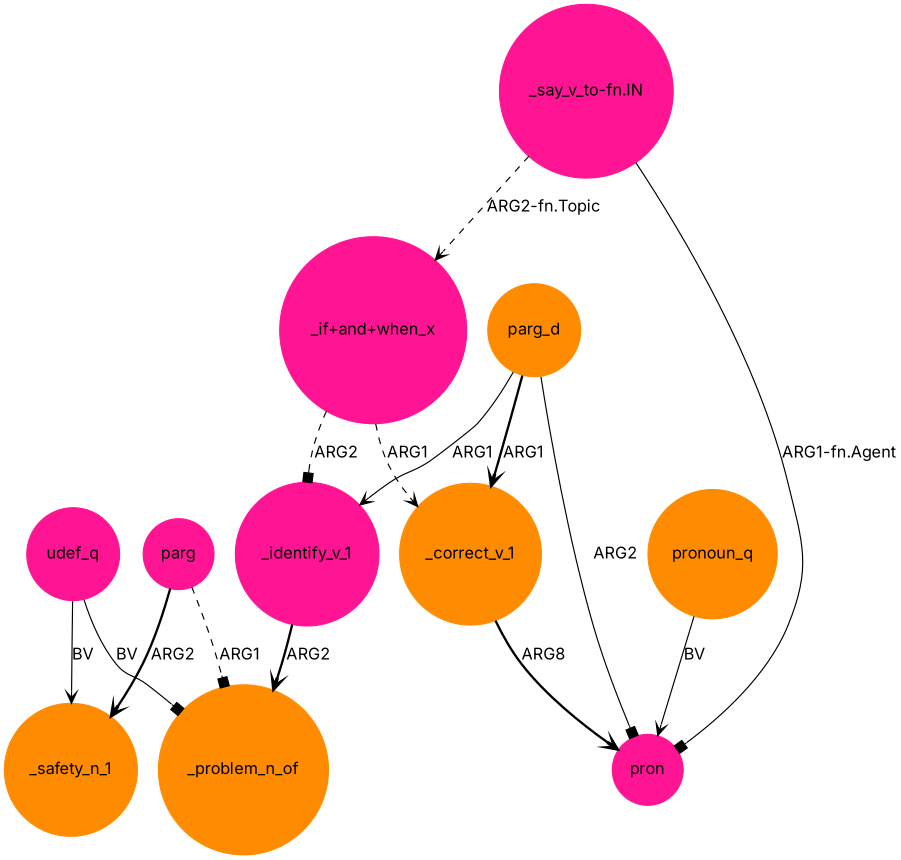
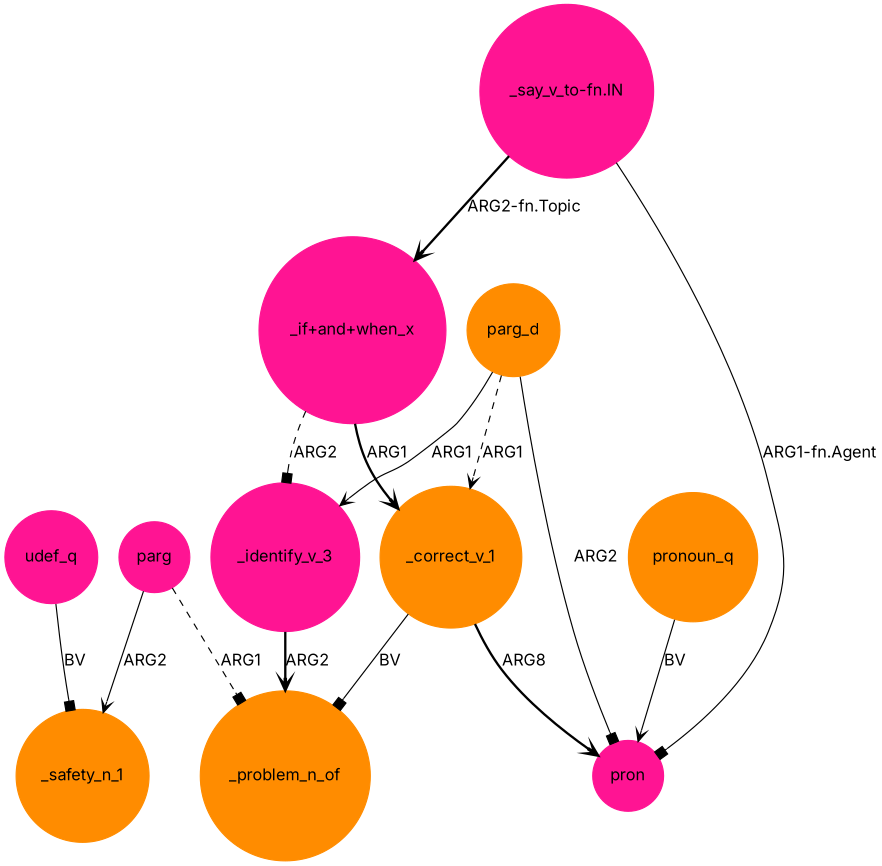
edge "_say_v_to-fn.IN" -> "_if+and+when_x": style dashed -> bold
edge "parg_d" -> "_correct_v_1": style bold -> dashed
edge "_if+and+when_x" -> "_correct_v_1": style dashed -> bold
node "_identify_v_1": label "_identify_v_1" -> "_identify_v_3"
edge "udef_q" -> "_safety_n_1": arrowhead vee -> box
edge "parg" -> "_safety_n_1": style bold -> solid
edge "udef_q" -> "_problem_n_of": now "_correct_v_1" -> "_problem_n_of"
